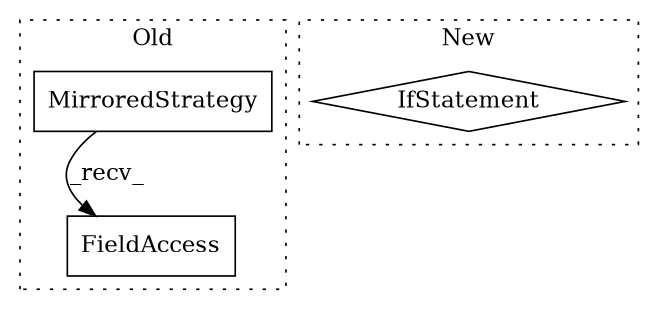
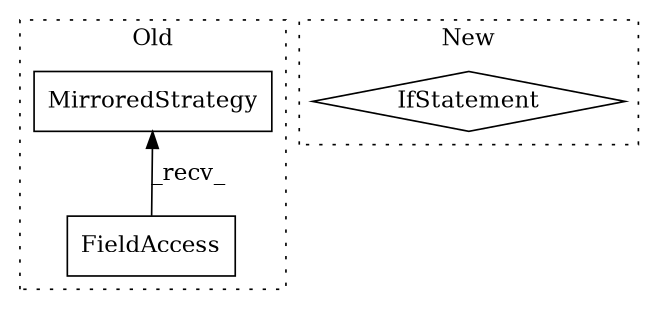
edge "MirroredStrategy" -> "FieldAccess": reversed
